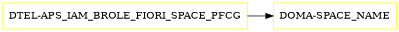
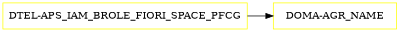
node "DOMA-SPACE_NAME": label "DOMA-SPACE_NAME" -> "DOMA-AGR_NAME"
